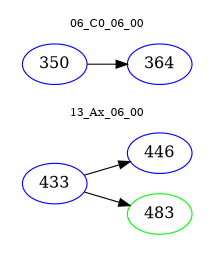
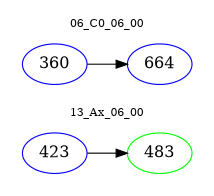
node "350": label "350" -> "360"
node "364": label "364" -> "664"
node "446": removed
node "433": label "433" -> "423"
